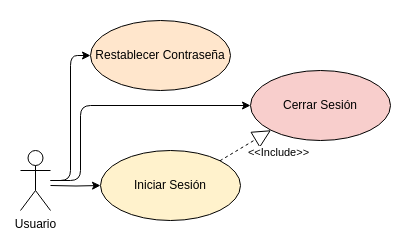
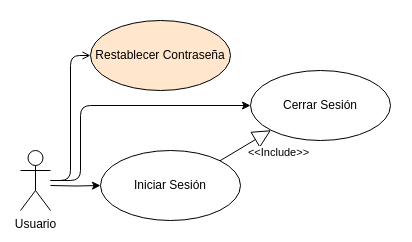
edge "Usuario" -> "Restablecer Contraseña": arrowhead classic -> open
node "Cerrar Sesión": fillcolor #f8cecc -> #ffffff
edge "Iniciar Sesión" -> "Cerrar Sesión": style dashed -> solid
node "Iniciar Sesión": fillcolor #fff2cc -> #ffffff
